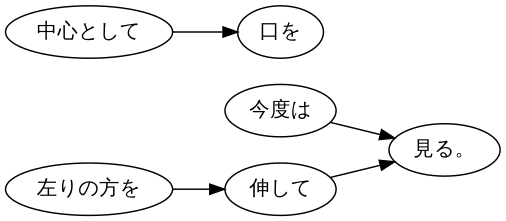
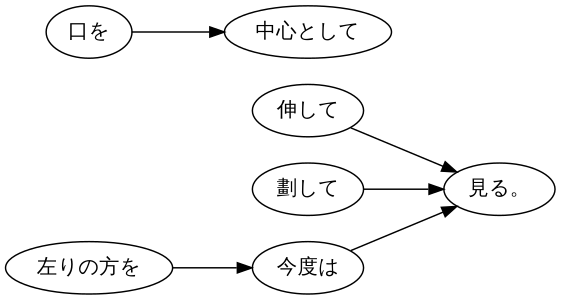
edge "中心として" -> "口を": reversed
edge "左りの方を" -> "伸して": now "左りの方を" -> "今度は"
node "劃して": added
